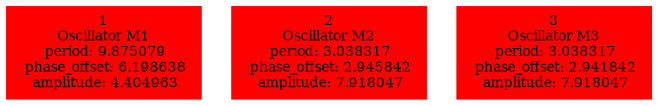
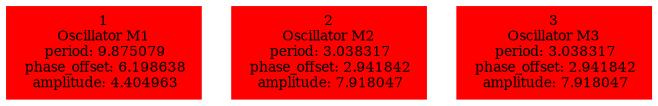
node "2": text "phase_offset: 2.945842" -> "phase_offset: 2.941842"
